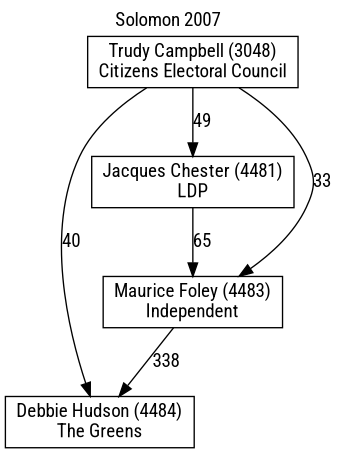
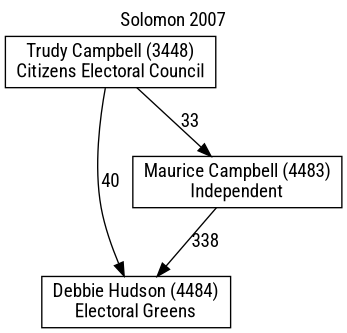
node "Trudy Campbell (3048) Citizens Electoral Council": label "Trudy Campbell (3048) Citizens Electoral Council" -> "Trudy Campbell (3448) Citizens Electoral Council"
node "Jacques Chester (4481) LDP": removed
node "Maurice Foley (4483) Independent": label "Maurice Foley (4483) Independent" -> "Maurice Campbell (4483) Independent"
node "Debbie Hudson (4484) The Greens": label "Debbie Hudson (4484) The Greens" -> "Debbie Hudson (4484) Electoral Greens"
